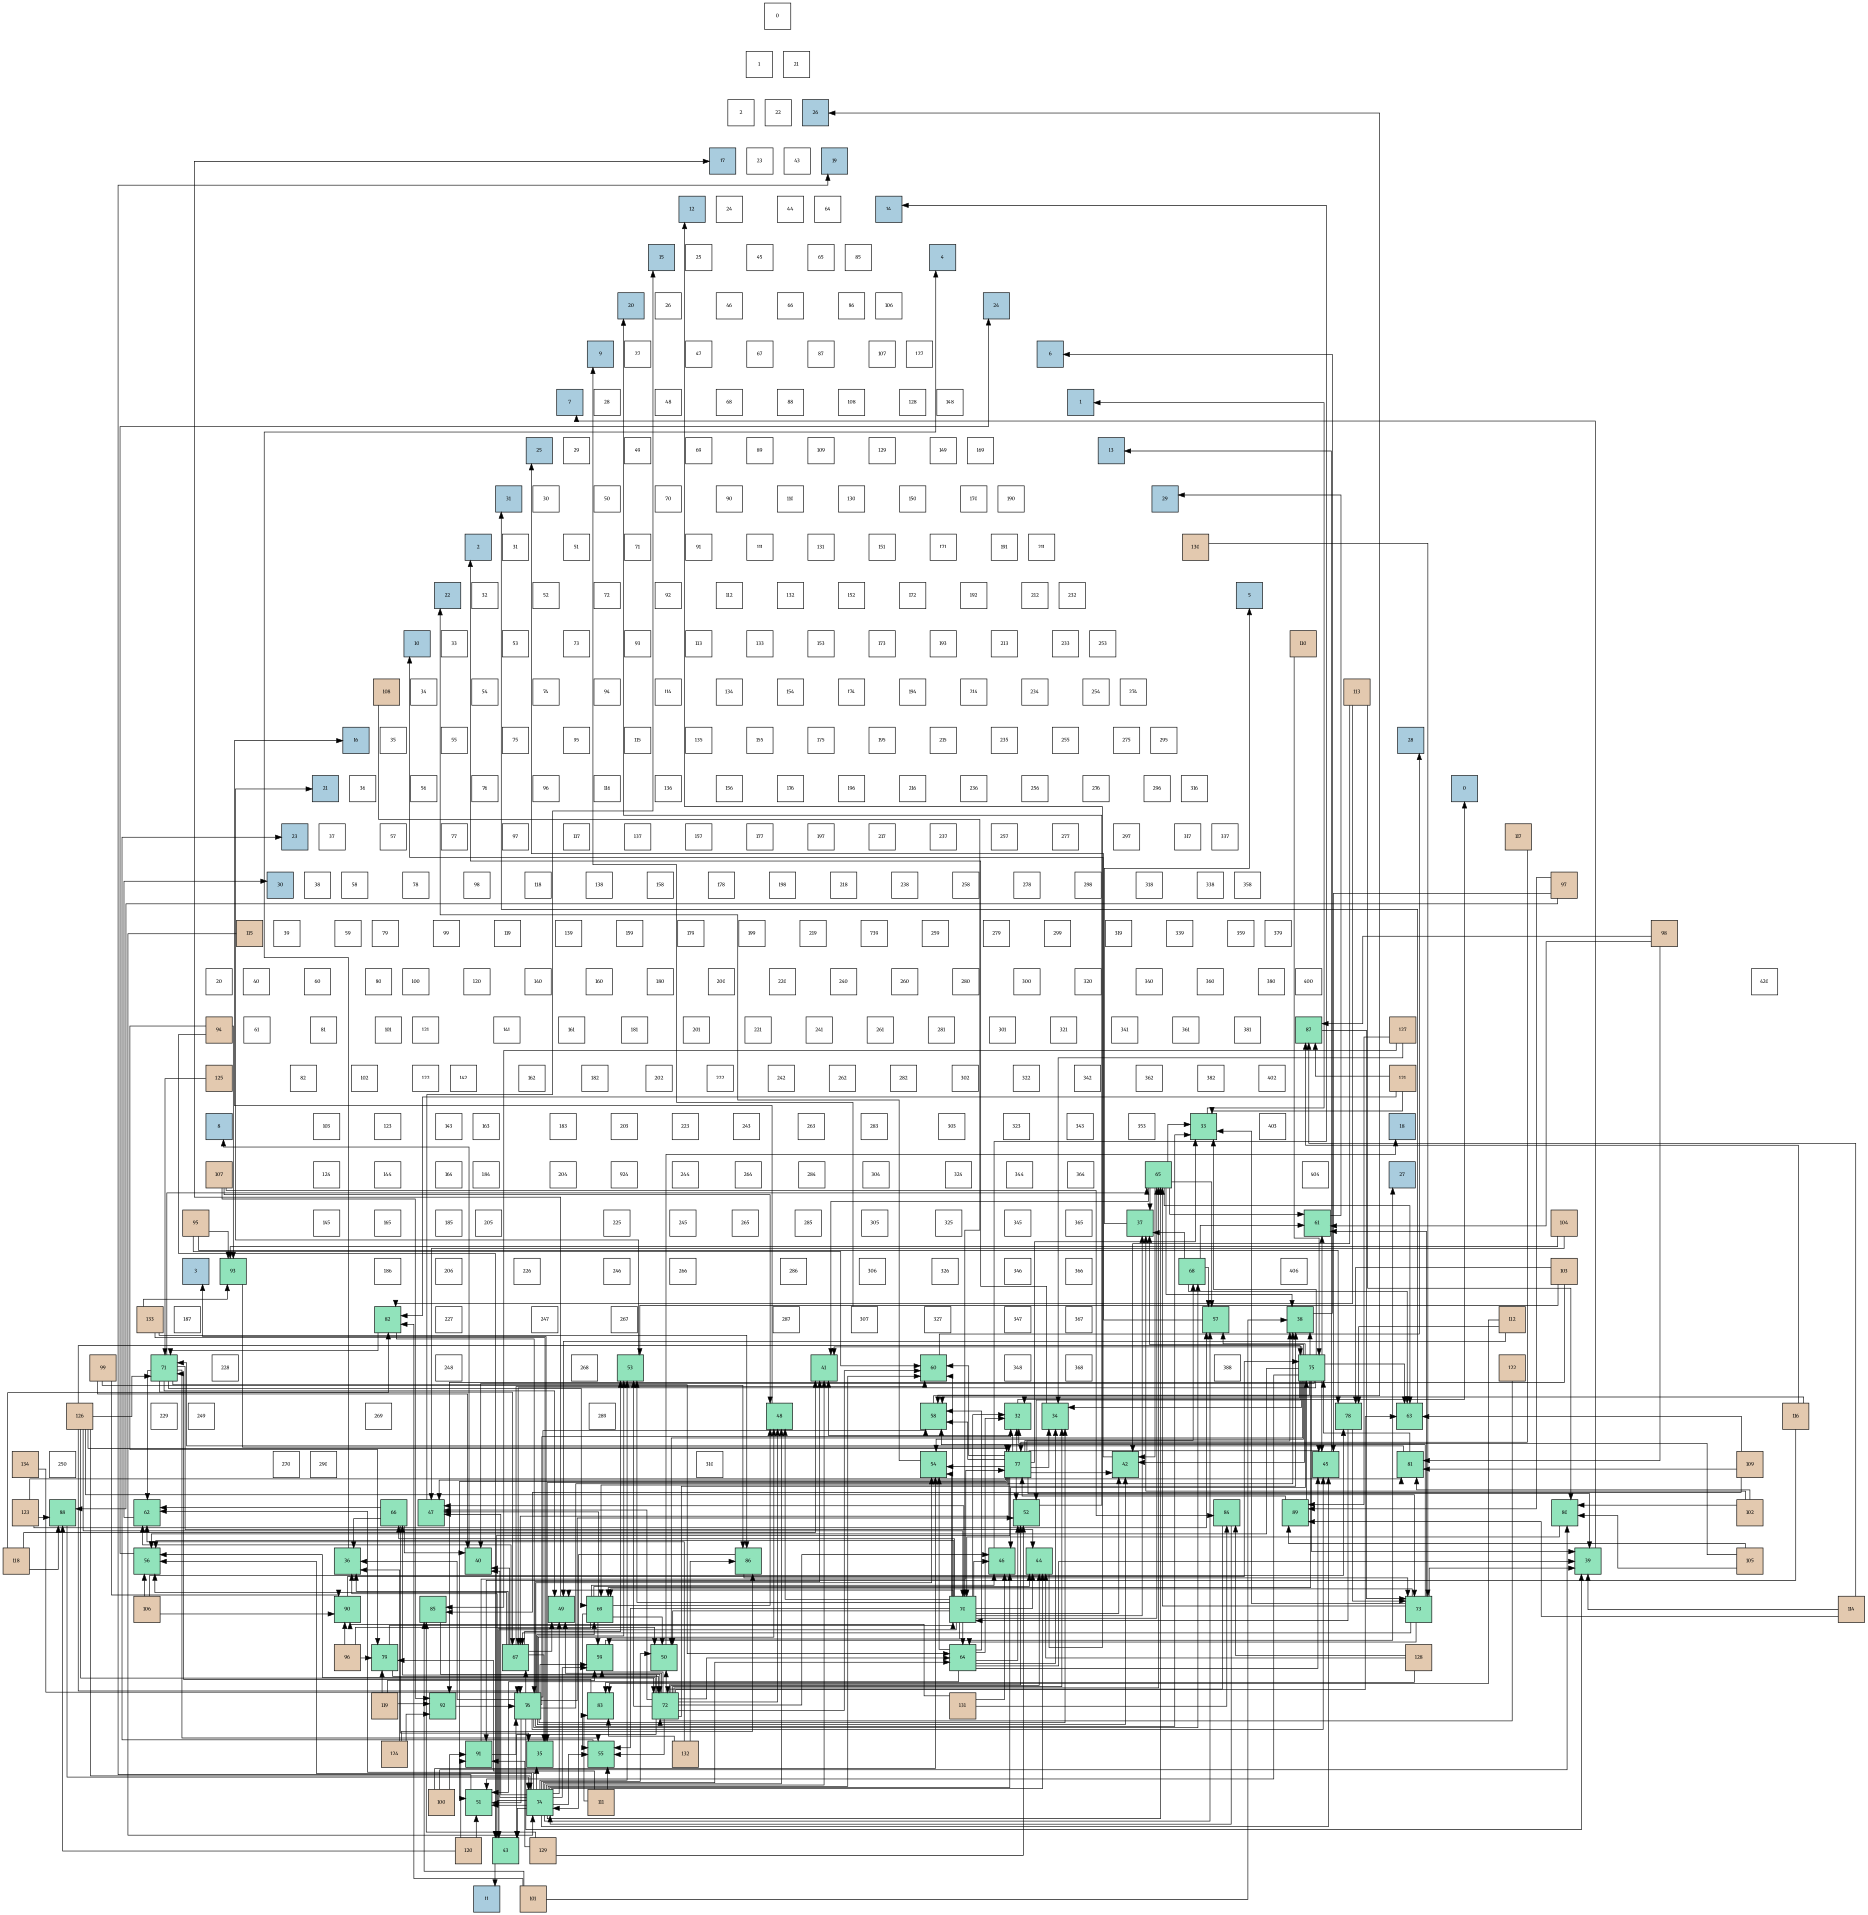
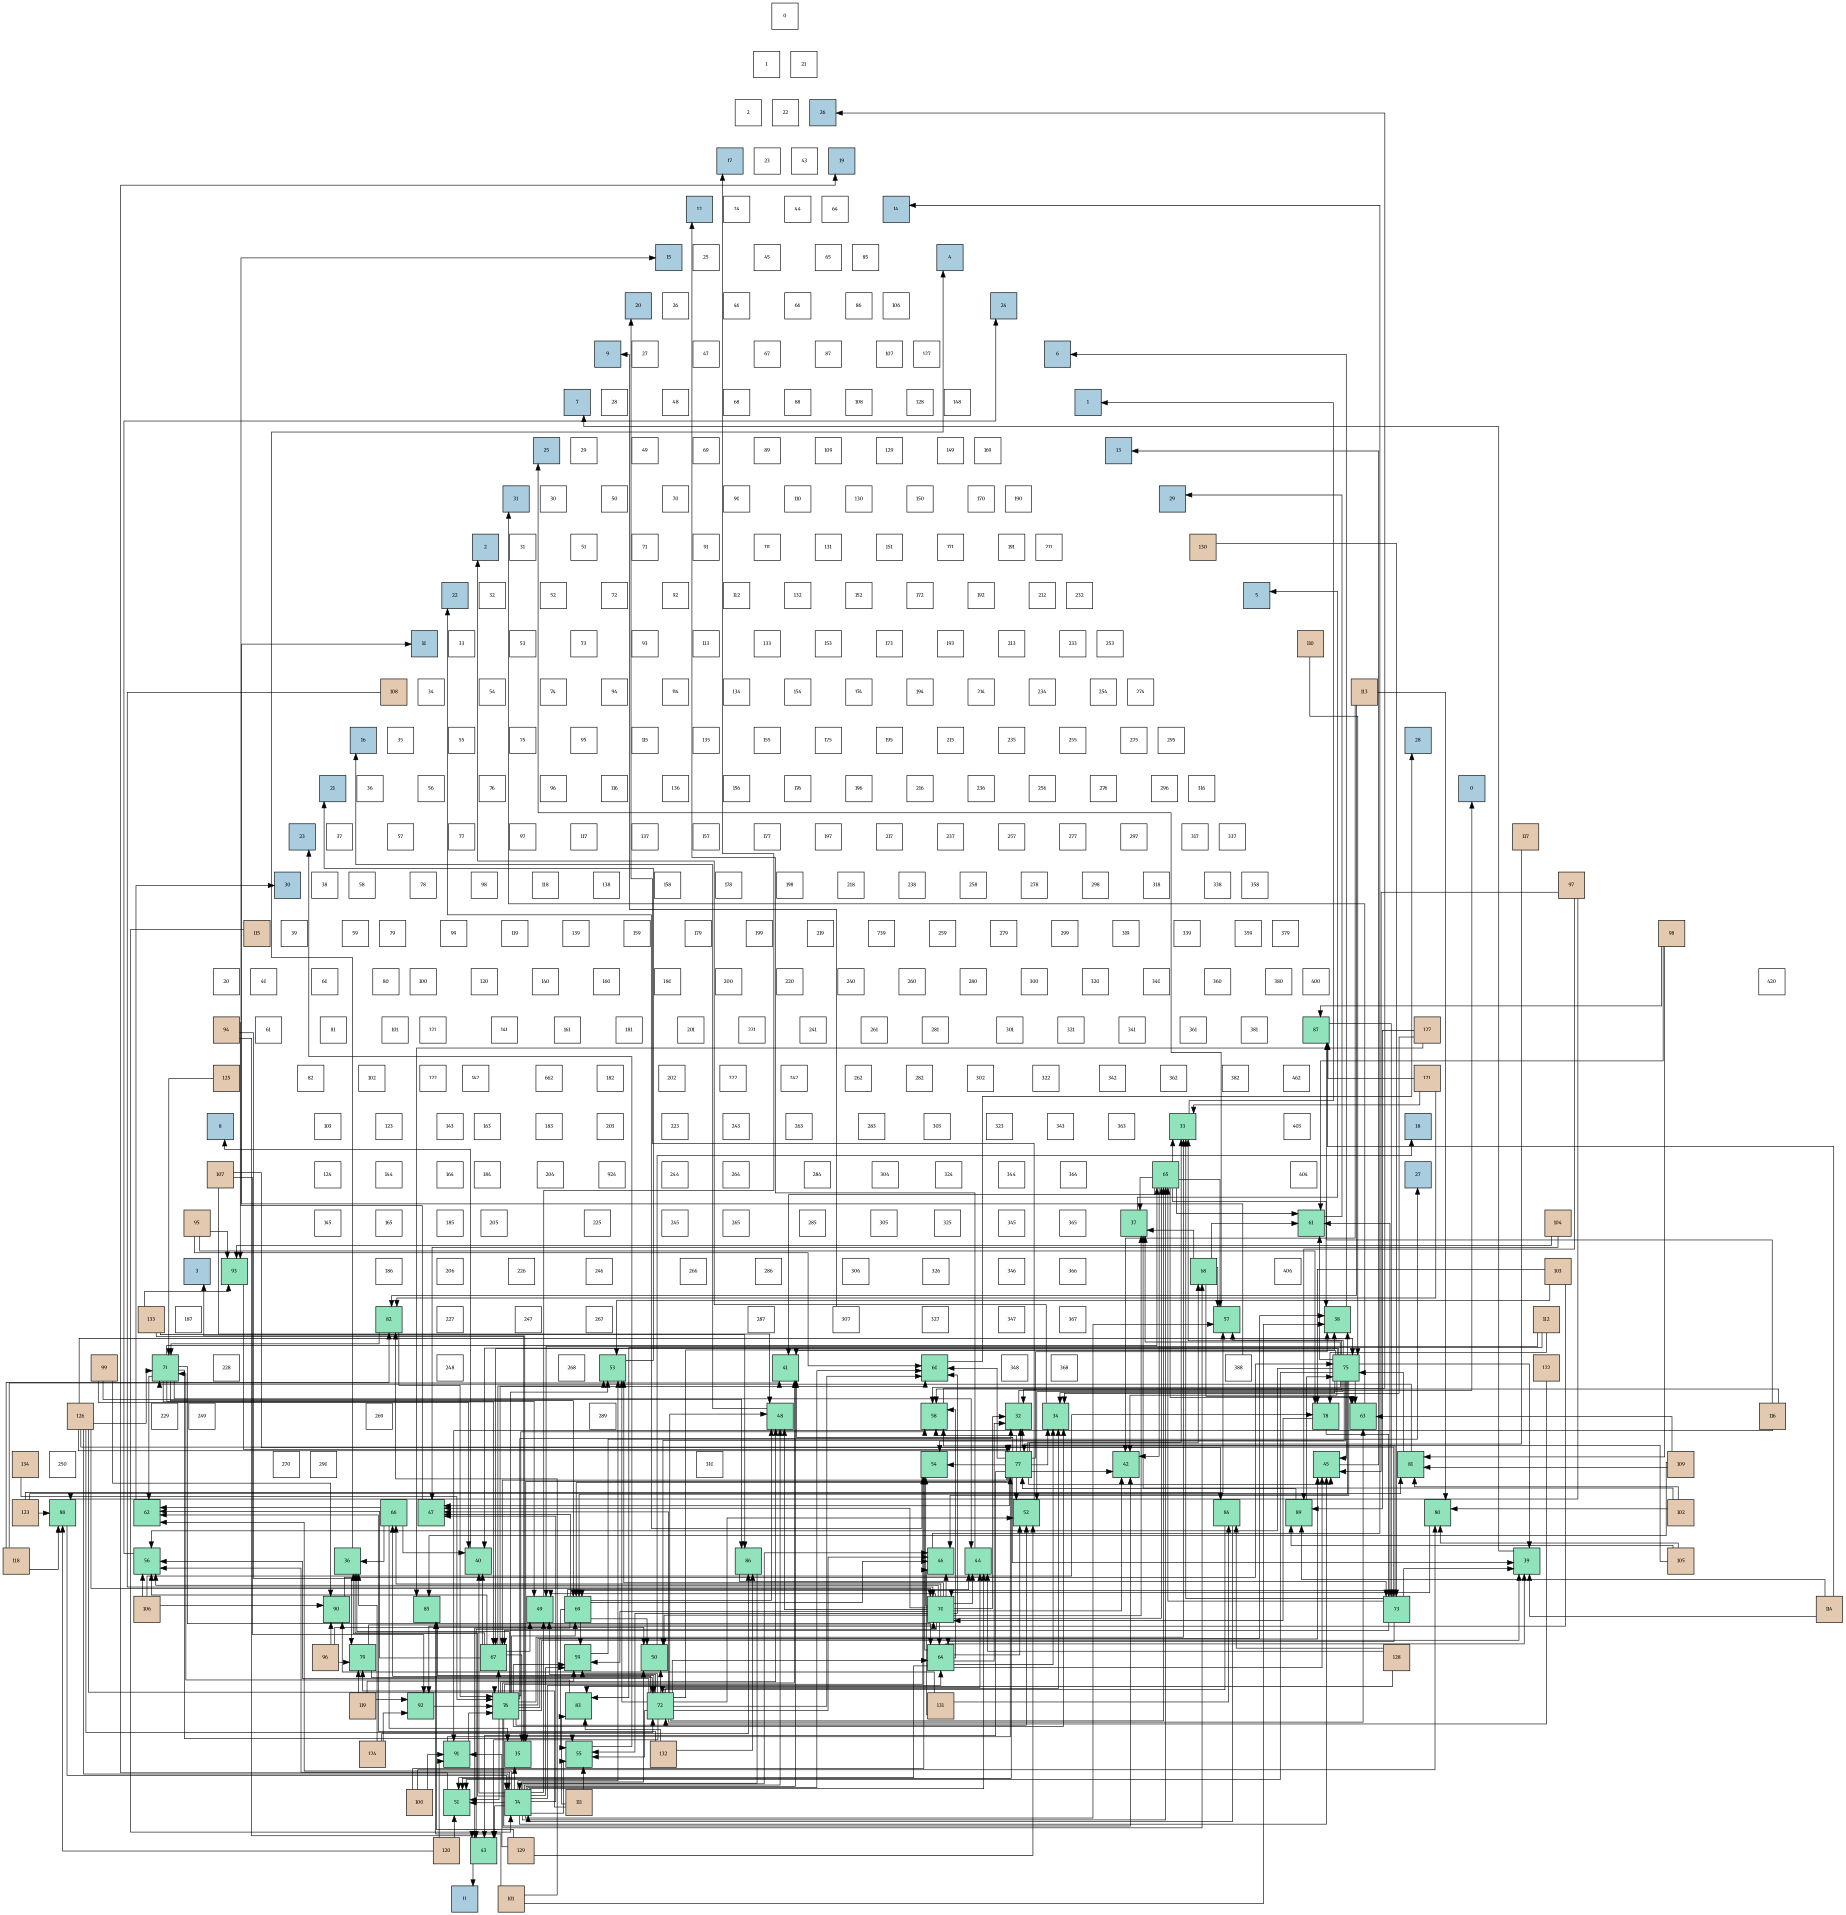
edge "42" -> "10": now "388" -> "10"
node "162": label "162" -> "662"
node "402": label "402" -> "462"
node "353": label "353" -> "363"
